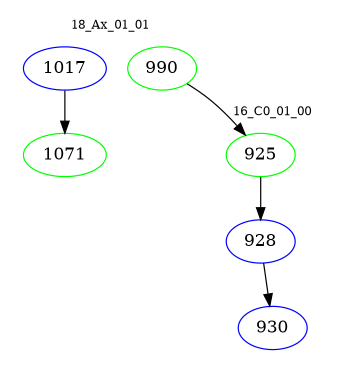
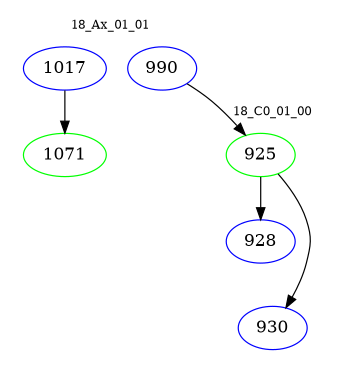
node "990": color green -> blue
cluster "16_C0_01_00": label "16_C0_01_00" -> "18_C0_01_00"
edge "928" -> "930": now "925" -> "930"
